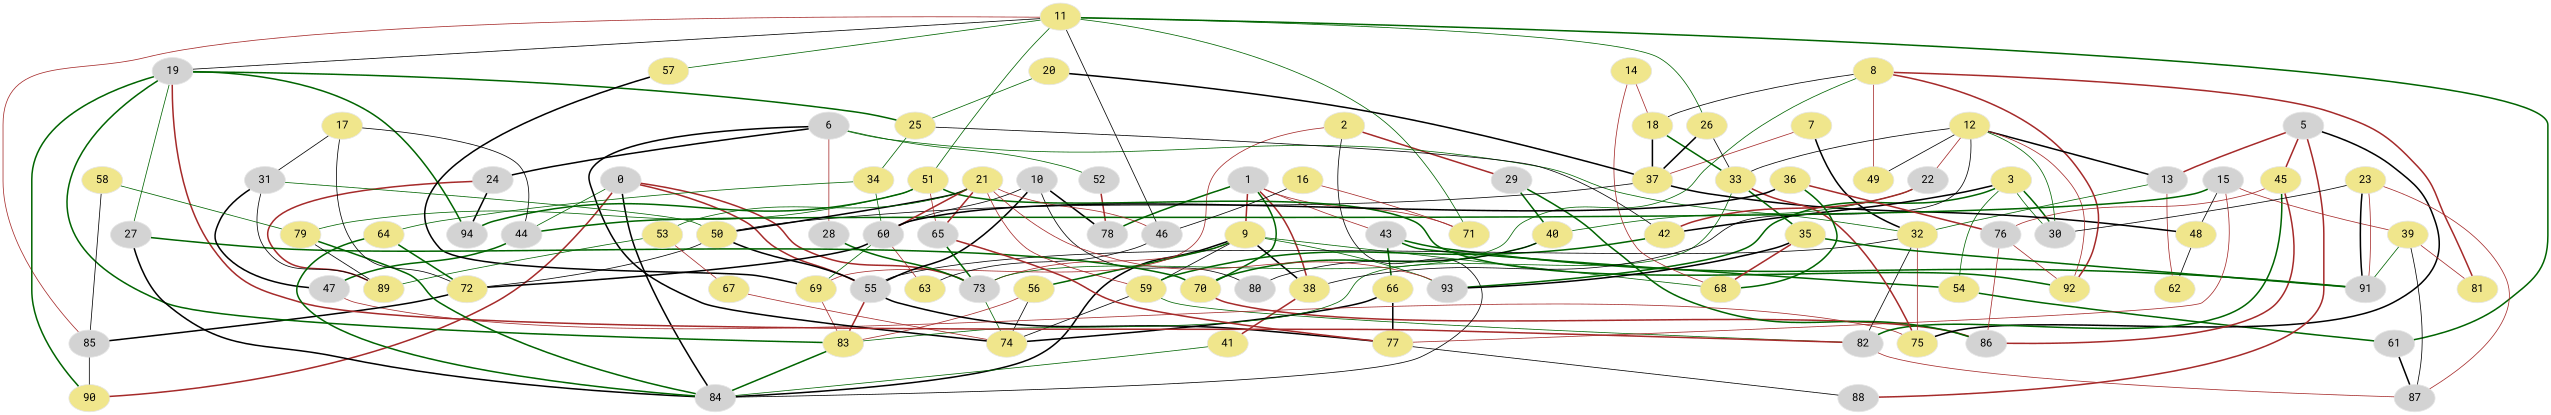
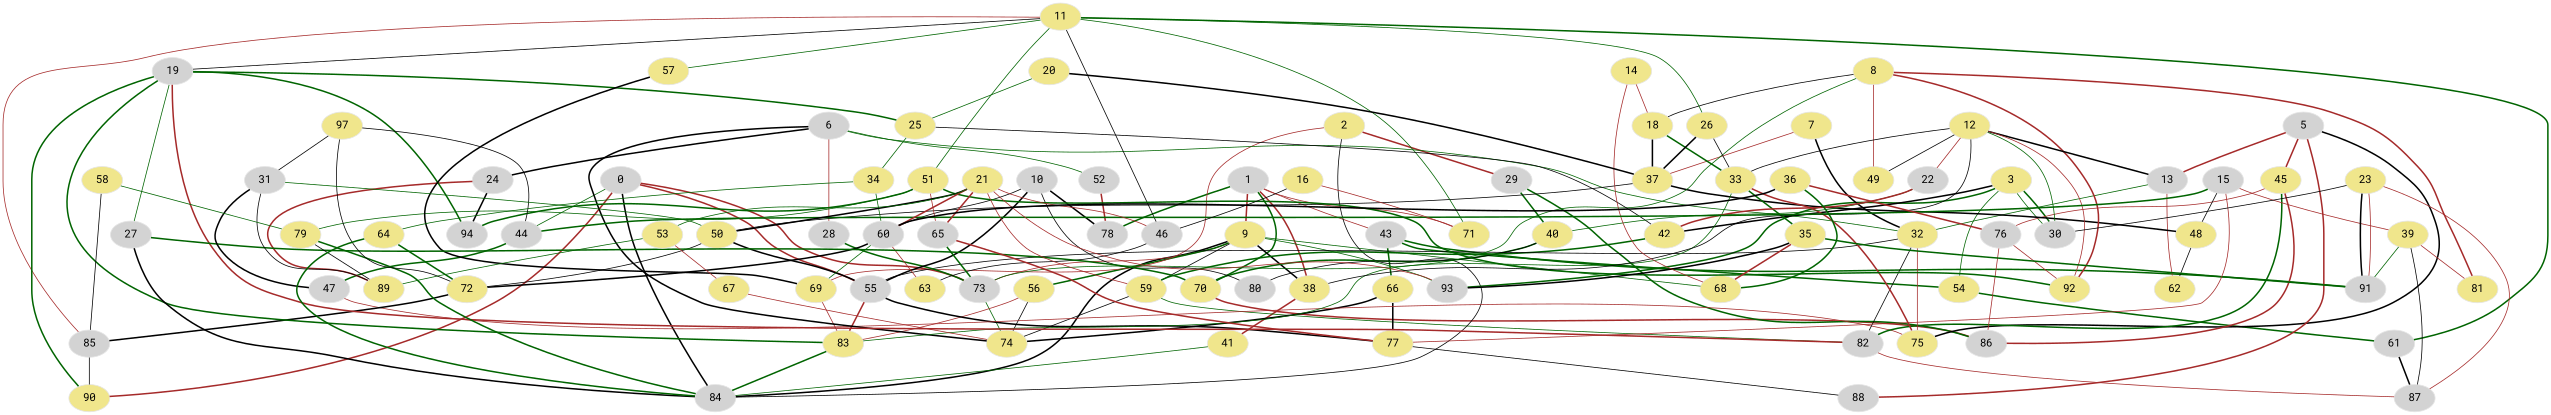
node "17": label "17" -> "97"
